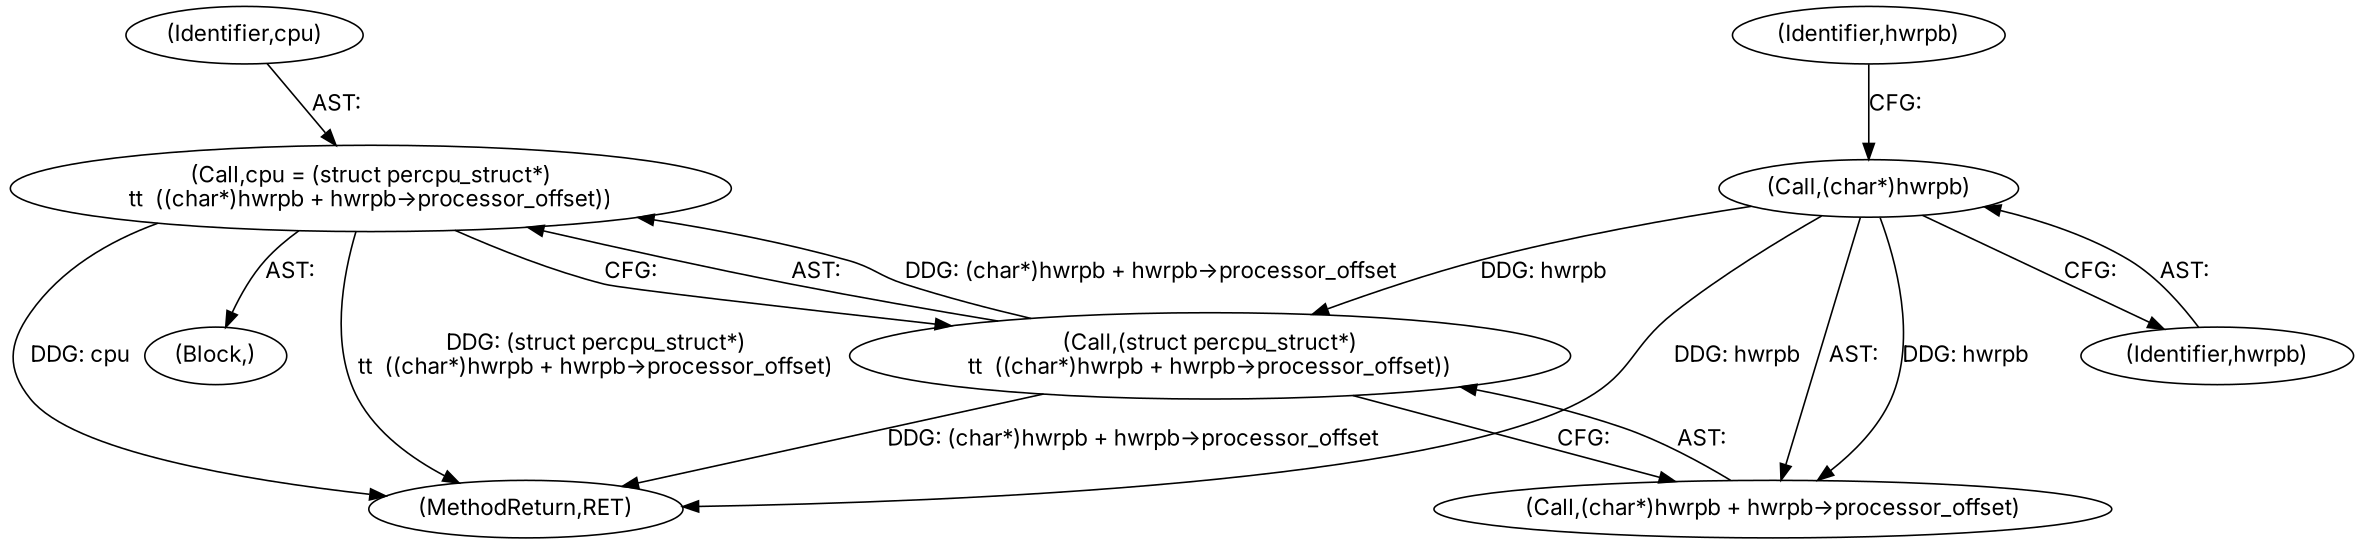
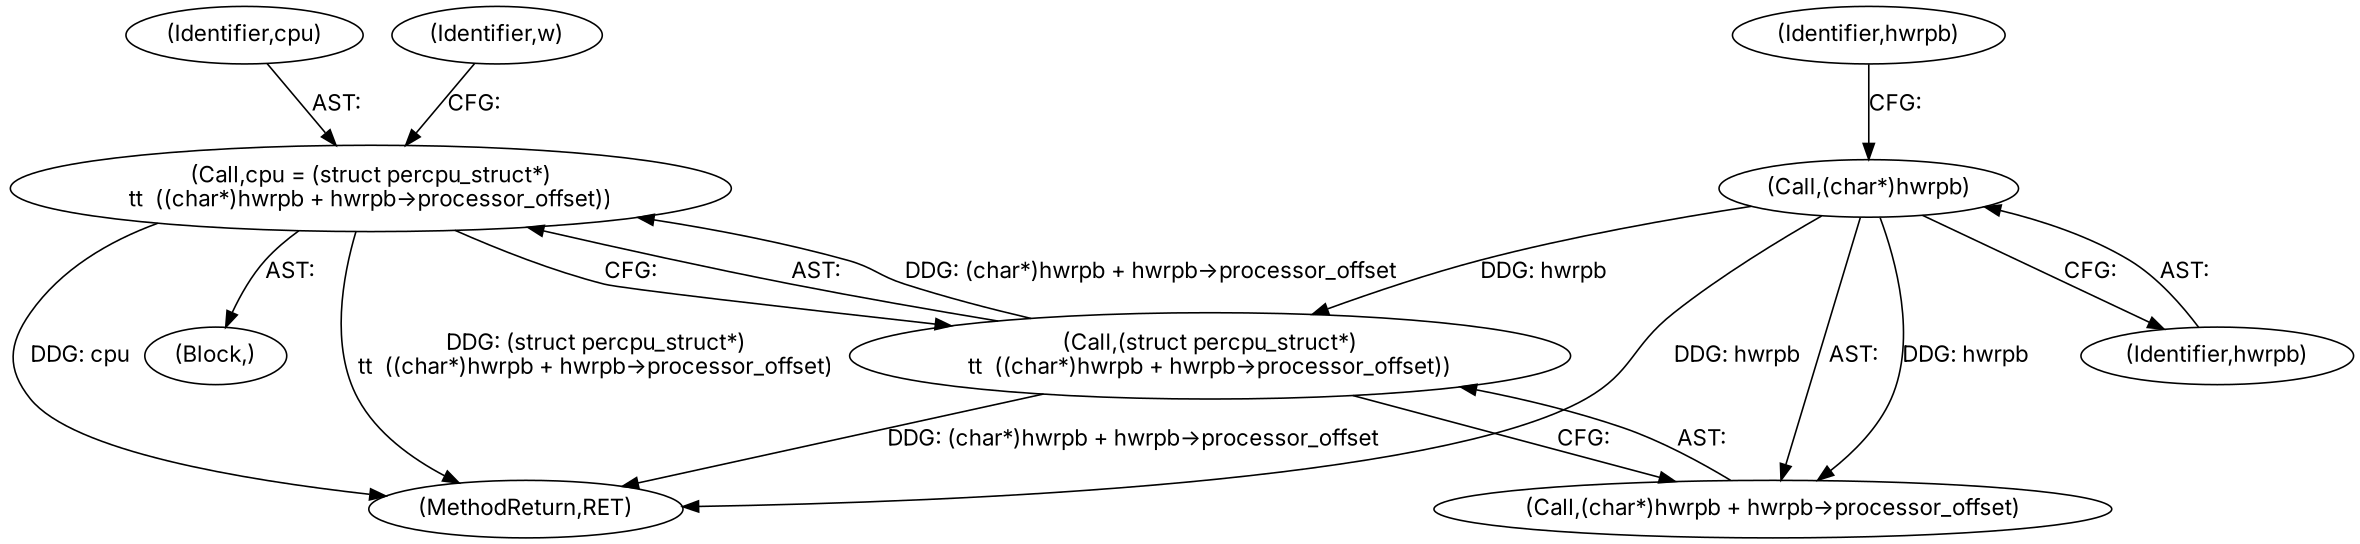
node "(Identifier,w)": added
